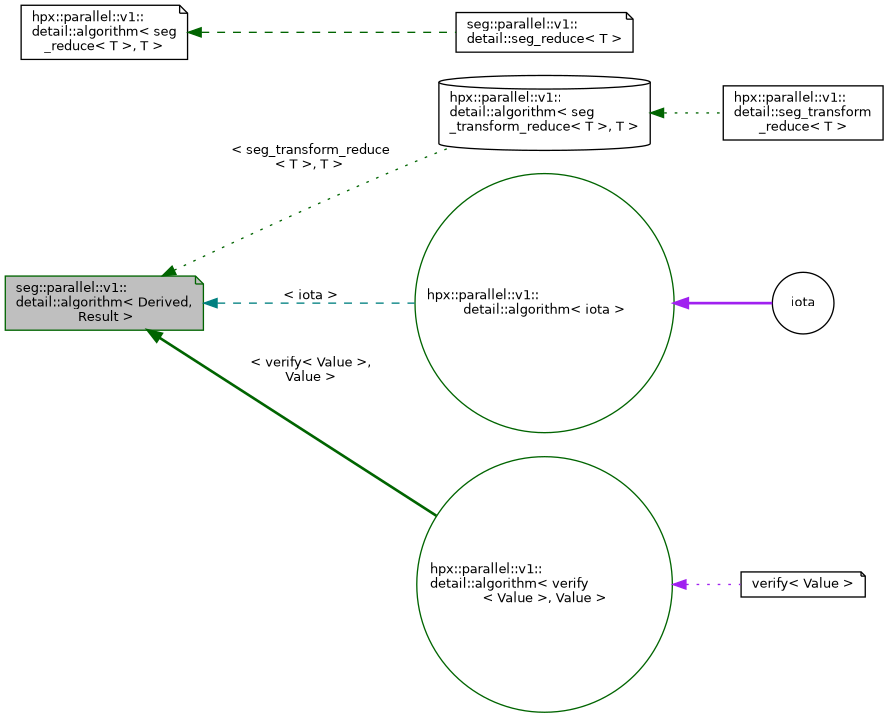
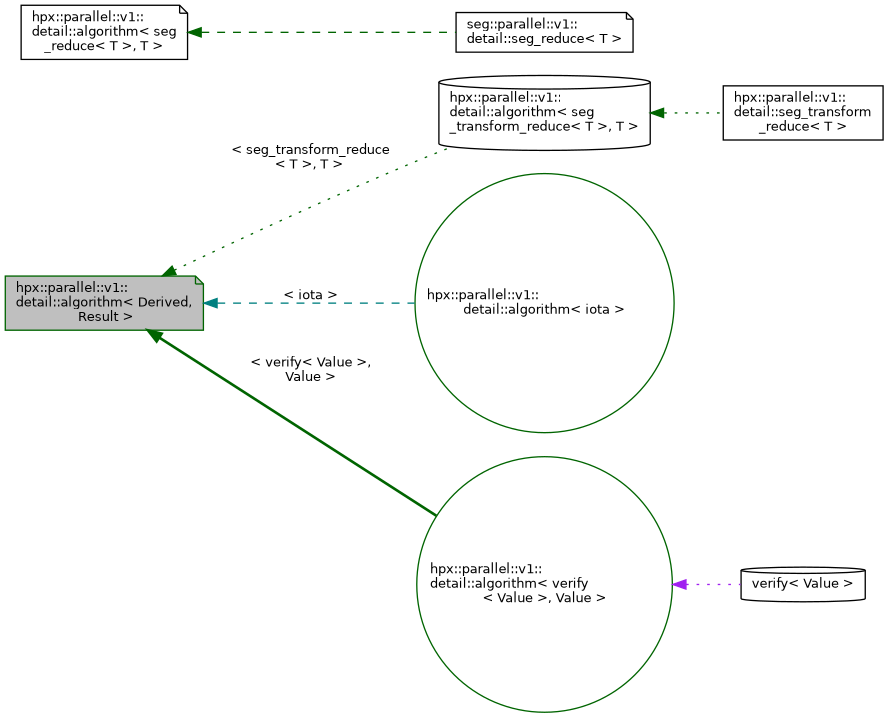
node "seg::parallel::v1:: detail::algorithm< Derived, Result >": label "seg::parallel::v1:: detail::algorithm< Derived, Result >" -> "hpx::parallel::v1:: detail::algorithm< Derived, Result >"
node "iota": removed
node "verify< Value >": shape note -> cylinder
